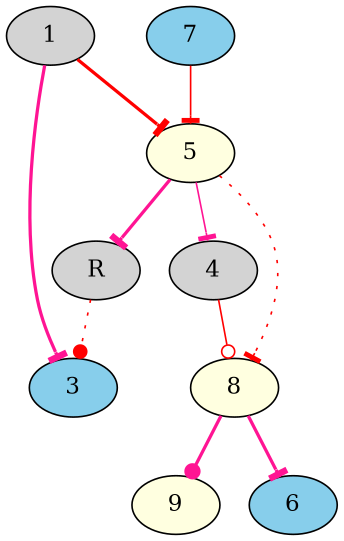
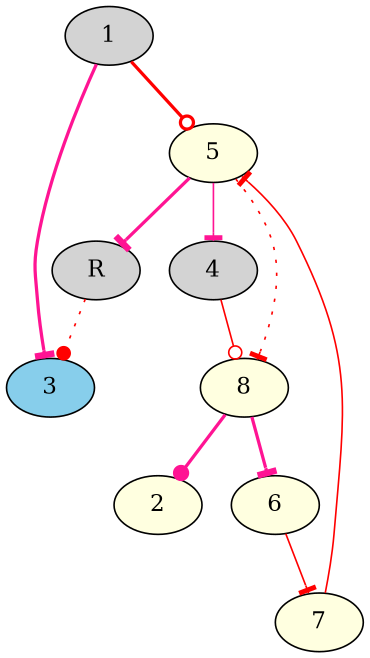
node "7": fillcolor skyblue -> lightyellow
edge "1" -> "5": arrowhead tee -> odot
node "9": label "9" -> "2"
node "6": fillcolor skyblue -> lightyellow
edge "6" -> "7": added
